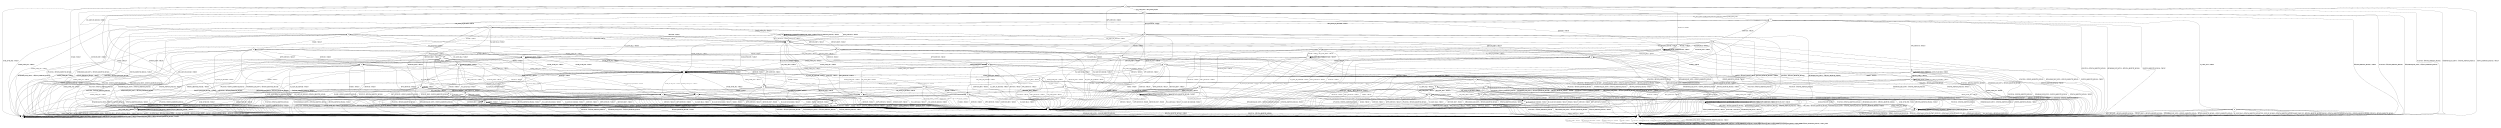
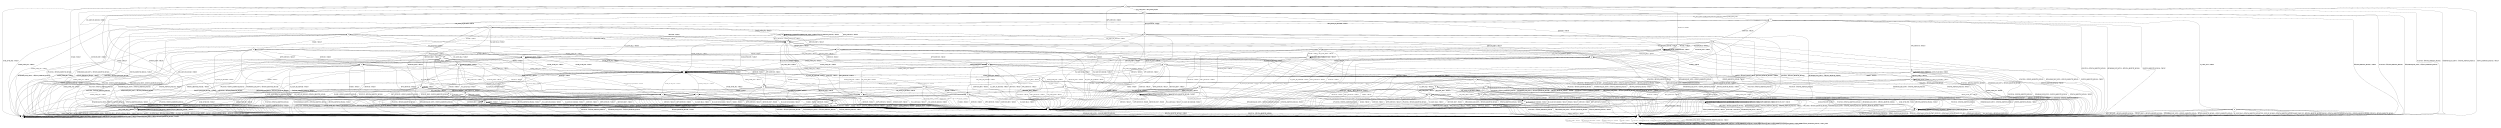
edge "s16" -> "s42": now "s24" -> "s42"
edge "s4" -> "s83": removed, label "FINISHED / TIMEOUT"
edge "s8" -> "s23": reversed
edge "s27" -> "s28": added, label "RSA_CLIENT_KEY_EXCHANGE / TIMEOUT"
edge "s2" -> "s39": reversed
edge "s21" -> "s13": now "s48" -> "s13"
